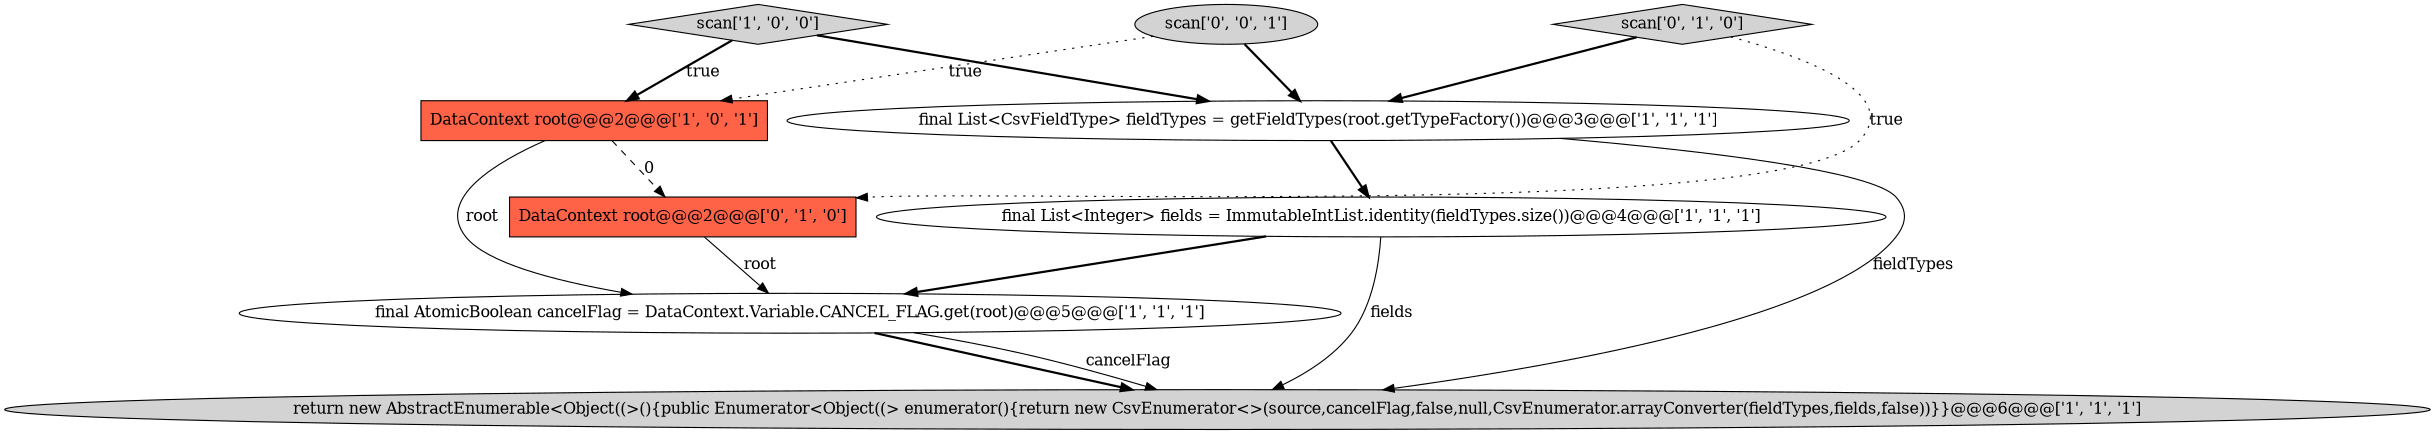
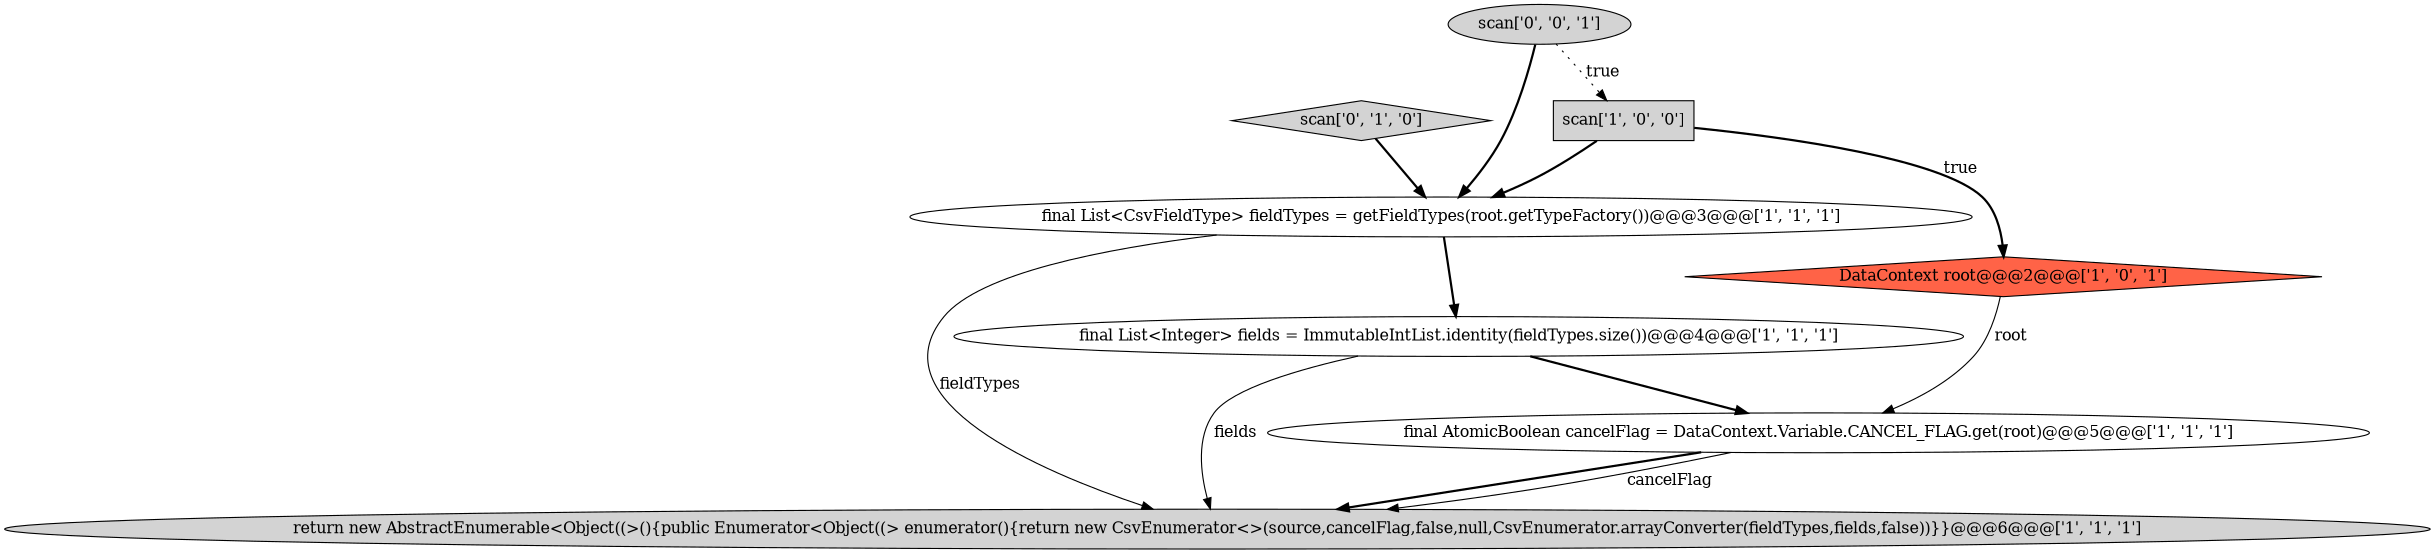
node "scan['1', '0', '0']": shape diamond -> box
edge "scan['0', '0', '1']" -> "DataContext root@@@2@@@['1', '0', '1']": now "scan['0', '0', '1']" -> "scan['1', '0', '0']"
node "DataContext root@@@2@@@['1', '0', '1']": shape box -> diamond
node "DataContext root@@@2@@@['0', '1', '0']": removed
